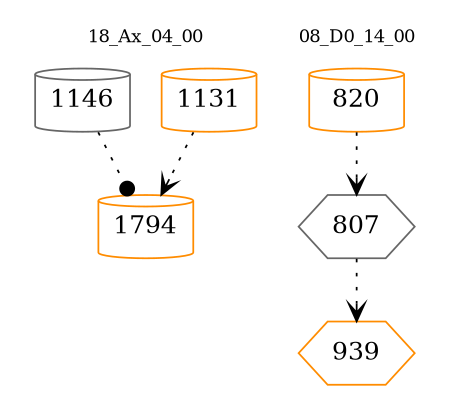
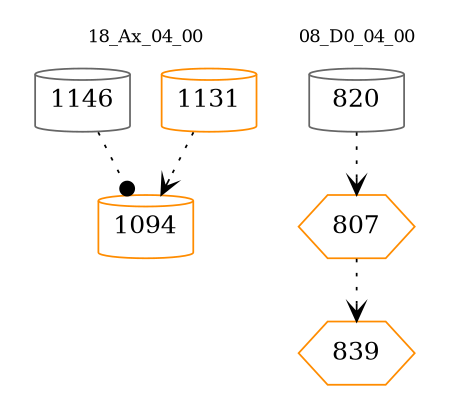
cluster "08_D0_14_00": label "08_D0_14_00" -> "08_D0_04_00"
node "820": color darkorange -> gray40
node "1794": label "1794" -> "1094"
node "807": color gray40 -> darkorange
node "939": label "939" -> "839"
